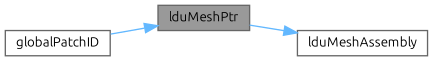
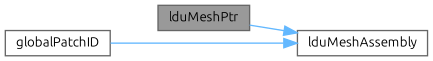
edge "globalPatchID" -> "lduMeshPtr": now "globalPatchID" -> "lduMeshAssembly"
